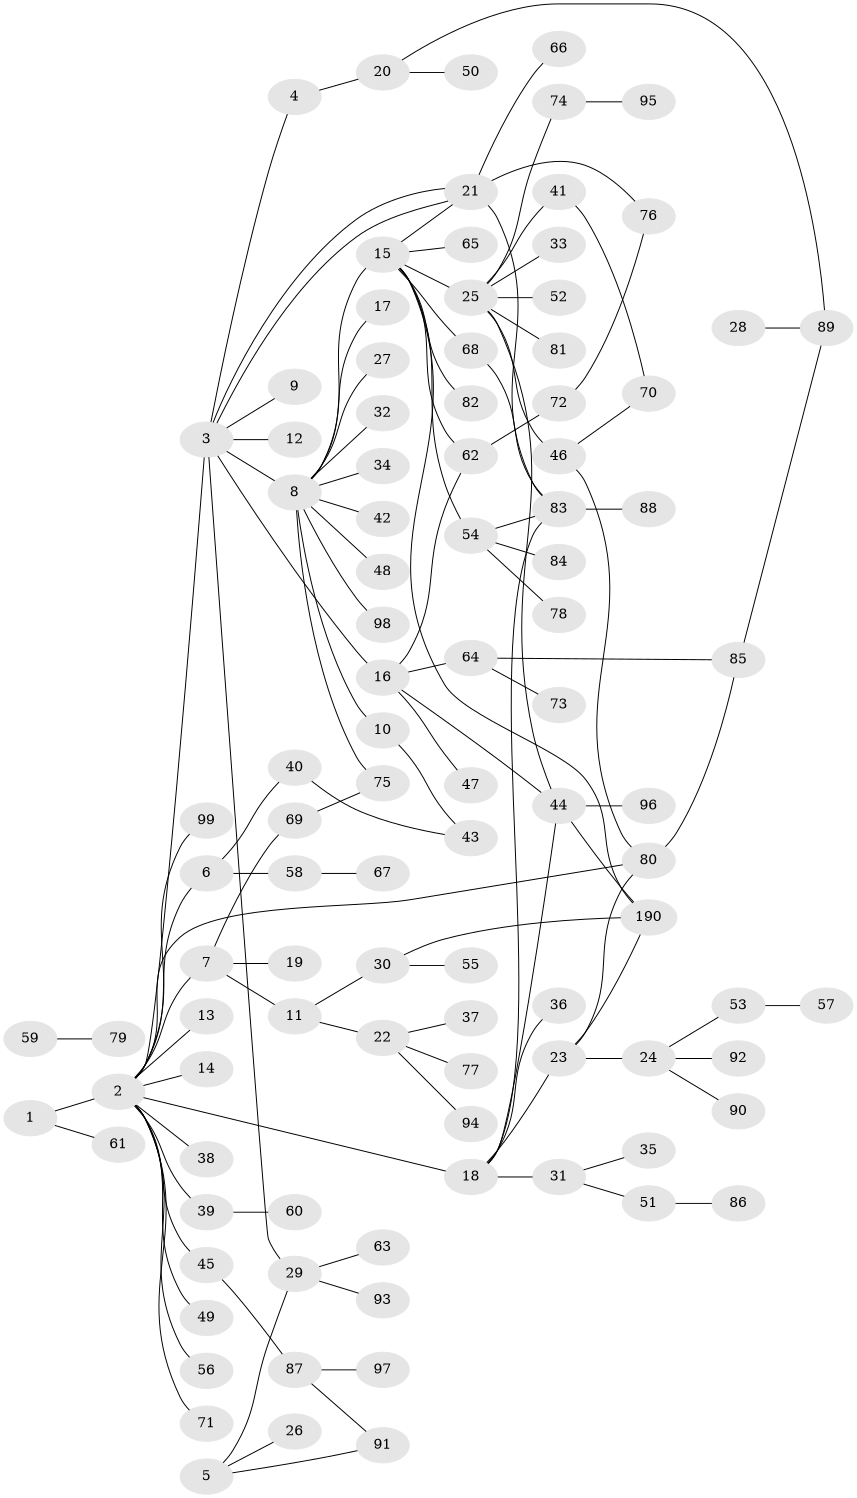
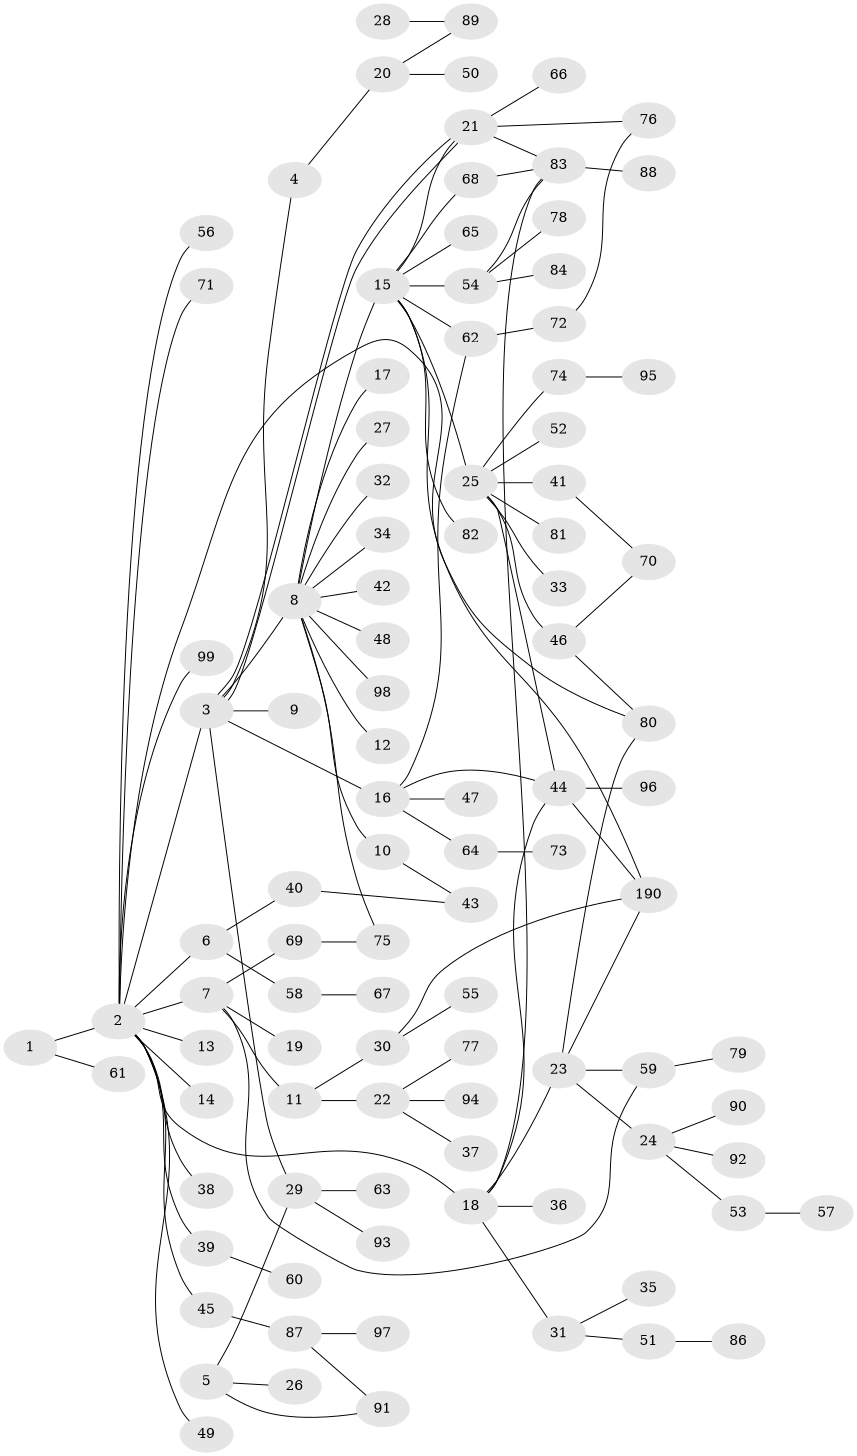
edge "3" -- "12": now "8" -- "12"
node "85": removed
edge "23" -- "59": added
edge "7" -- "59": added
